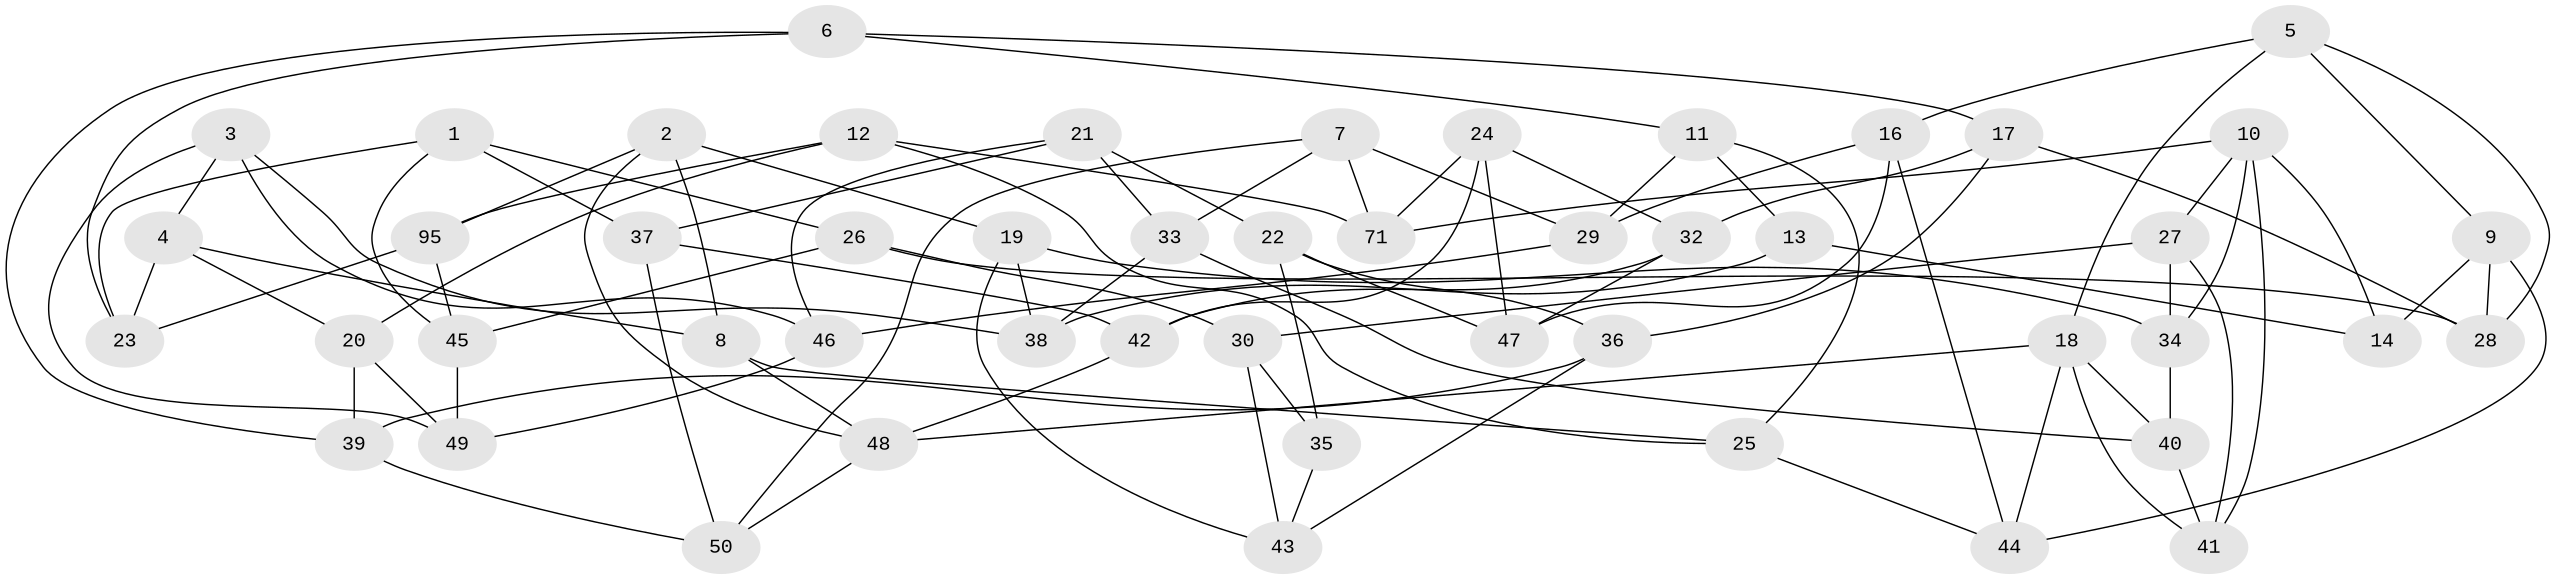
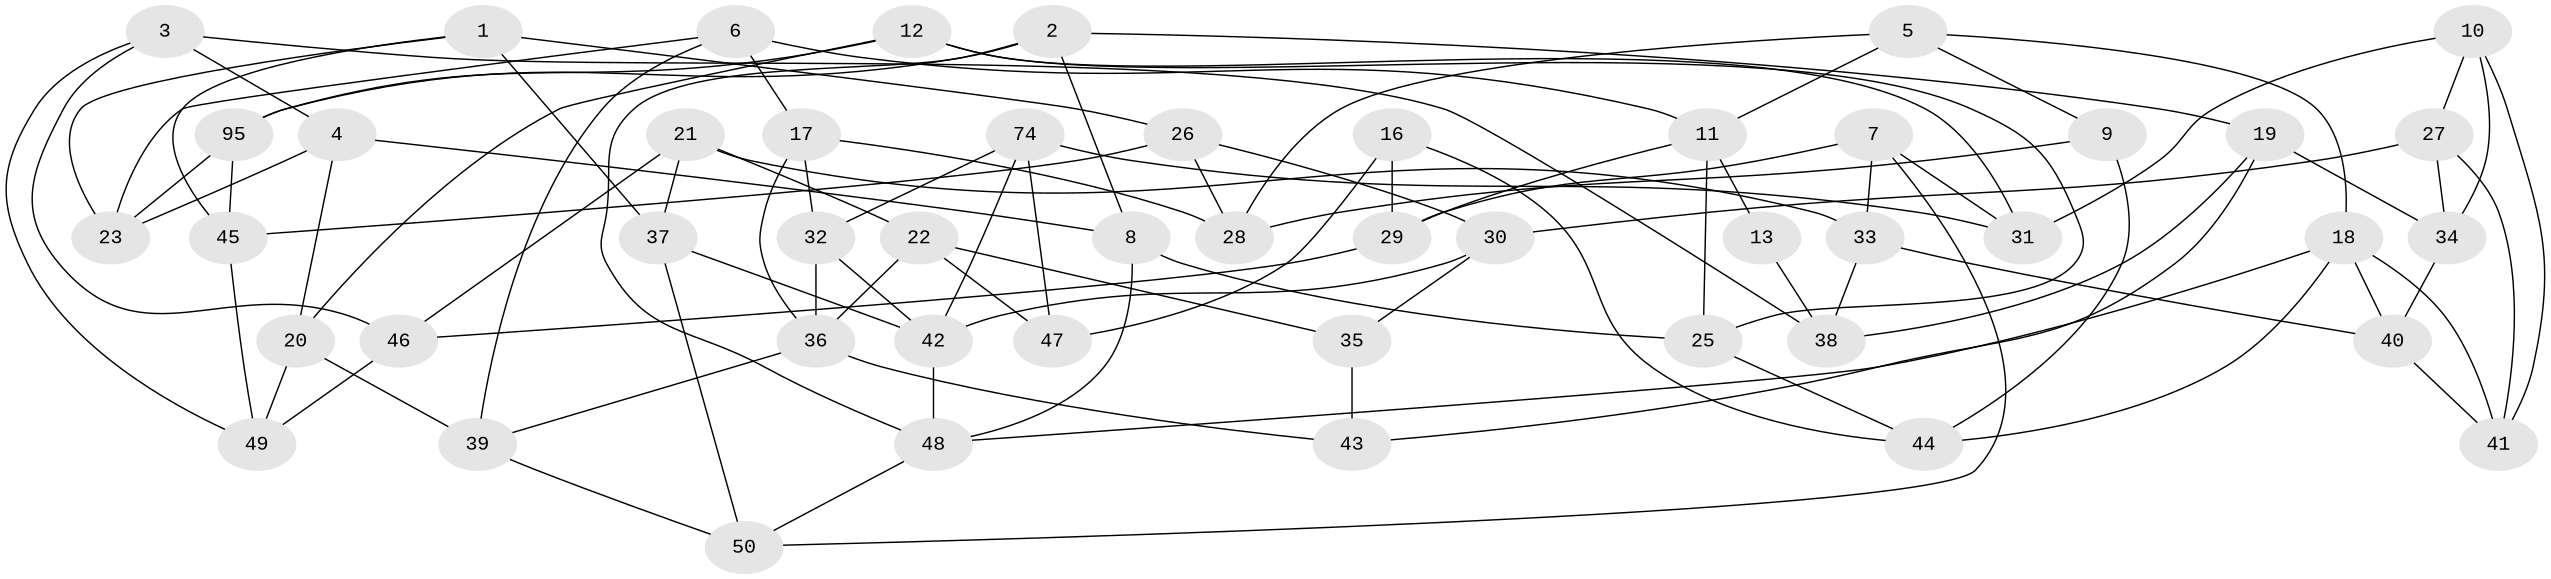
edge "5" -- "16": now "5" -- "11"
node "24": label "24" -> "74"
node "71": label "71" -> "31"
edge "32" -- "47": now "32" -- "36"
node "14": removed
edge "30" -- "43": now "30" -- "42"
